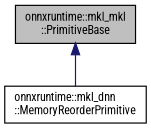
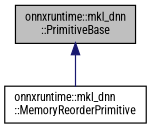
node "onnxruntime::mkl_mkl ::PrimitiveBase": label "onnxruntime::mkl_mkl ::PrimitiveBase" -> "onnxruntime::mkl_dnn ::PrimitiveBase"
